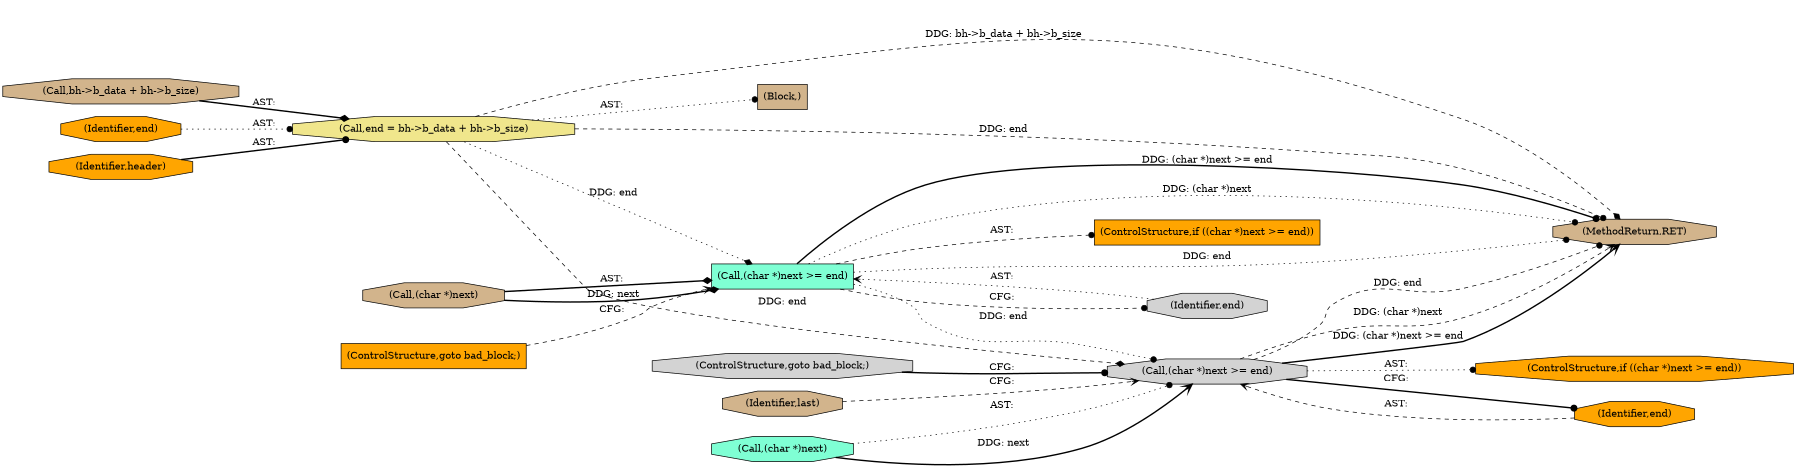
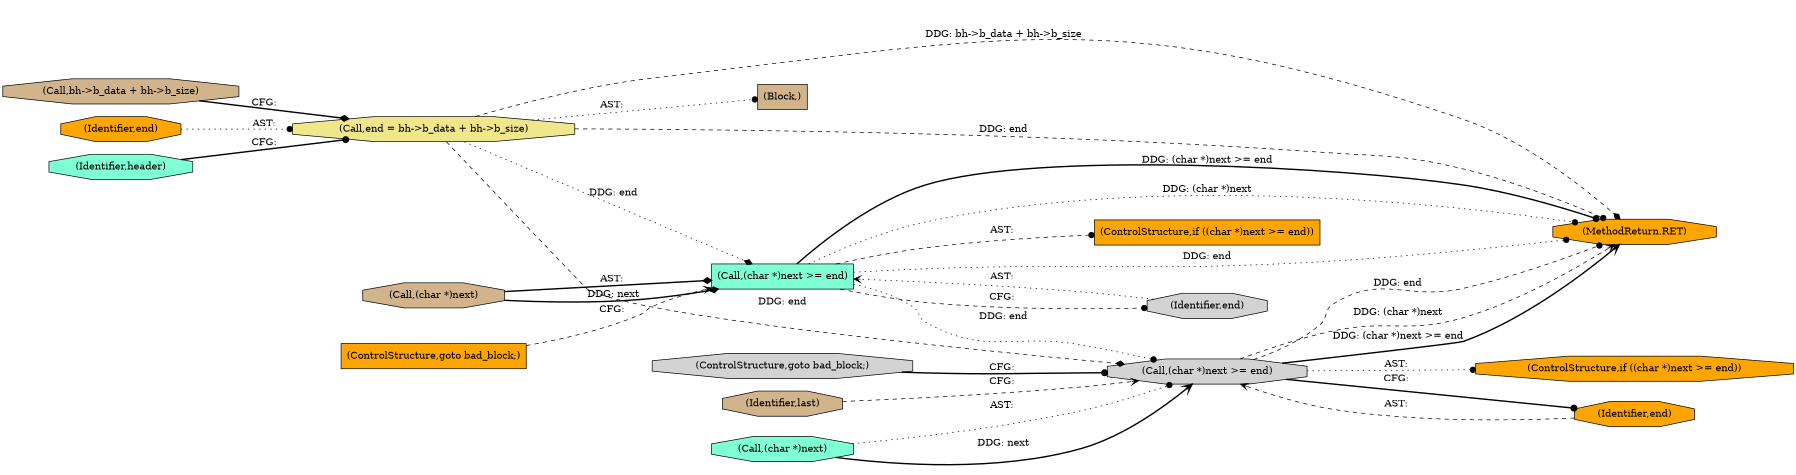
edge "(Call,bh->b_data + bh->b_size)" -> "(Call,end = bh->b_data + bh->b_size)": label "AST: " -> "CFG: "
edge "(Identifier,header)" -> "(Call,end = bh->b_data + bh->b_size)": label "AST: " -> "CFG: "
node "(Identifier,header)": fillcolor orange -> aquamarine
node "(MethodReturn,RET)": fillcolor tan -> orange
